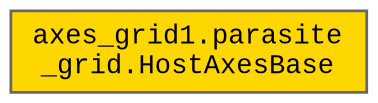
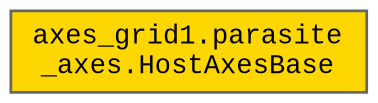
node "axes_grid1.parasite _grid.HostAxesBase": label "axes_grid1.parasite _grid.HostAxesBase" -> "axes_grid1.parasite _axes.HostAxesBase"
